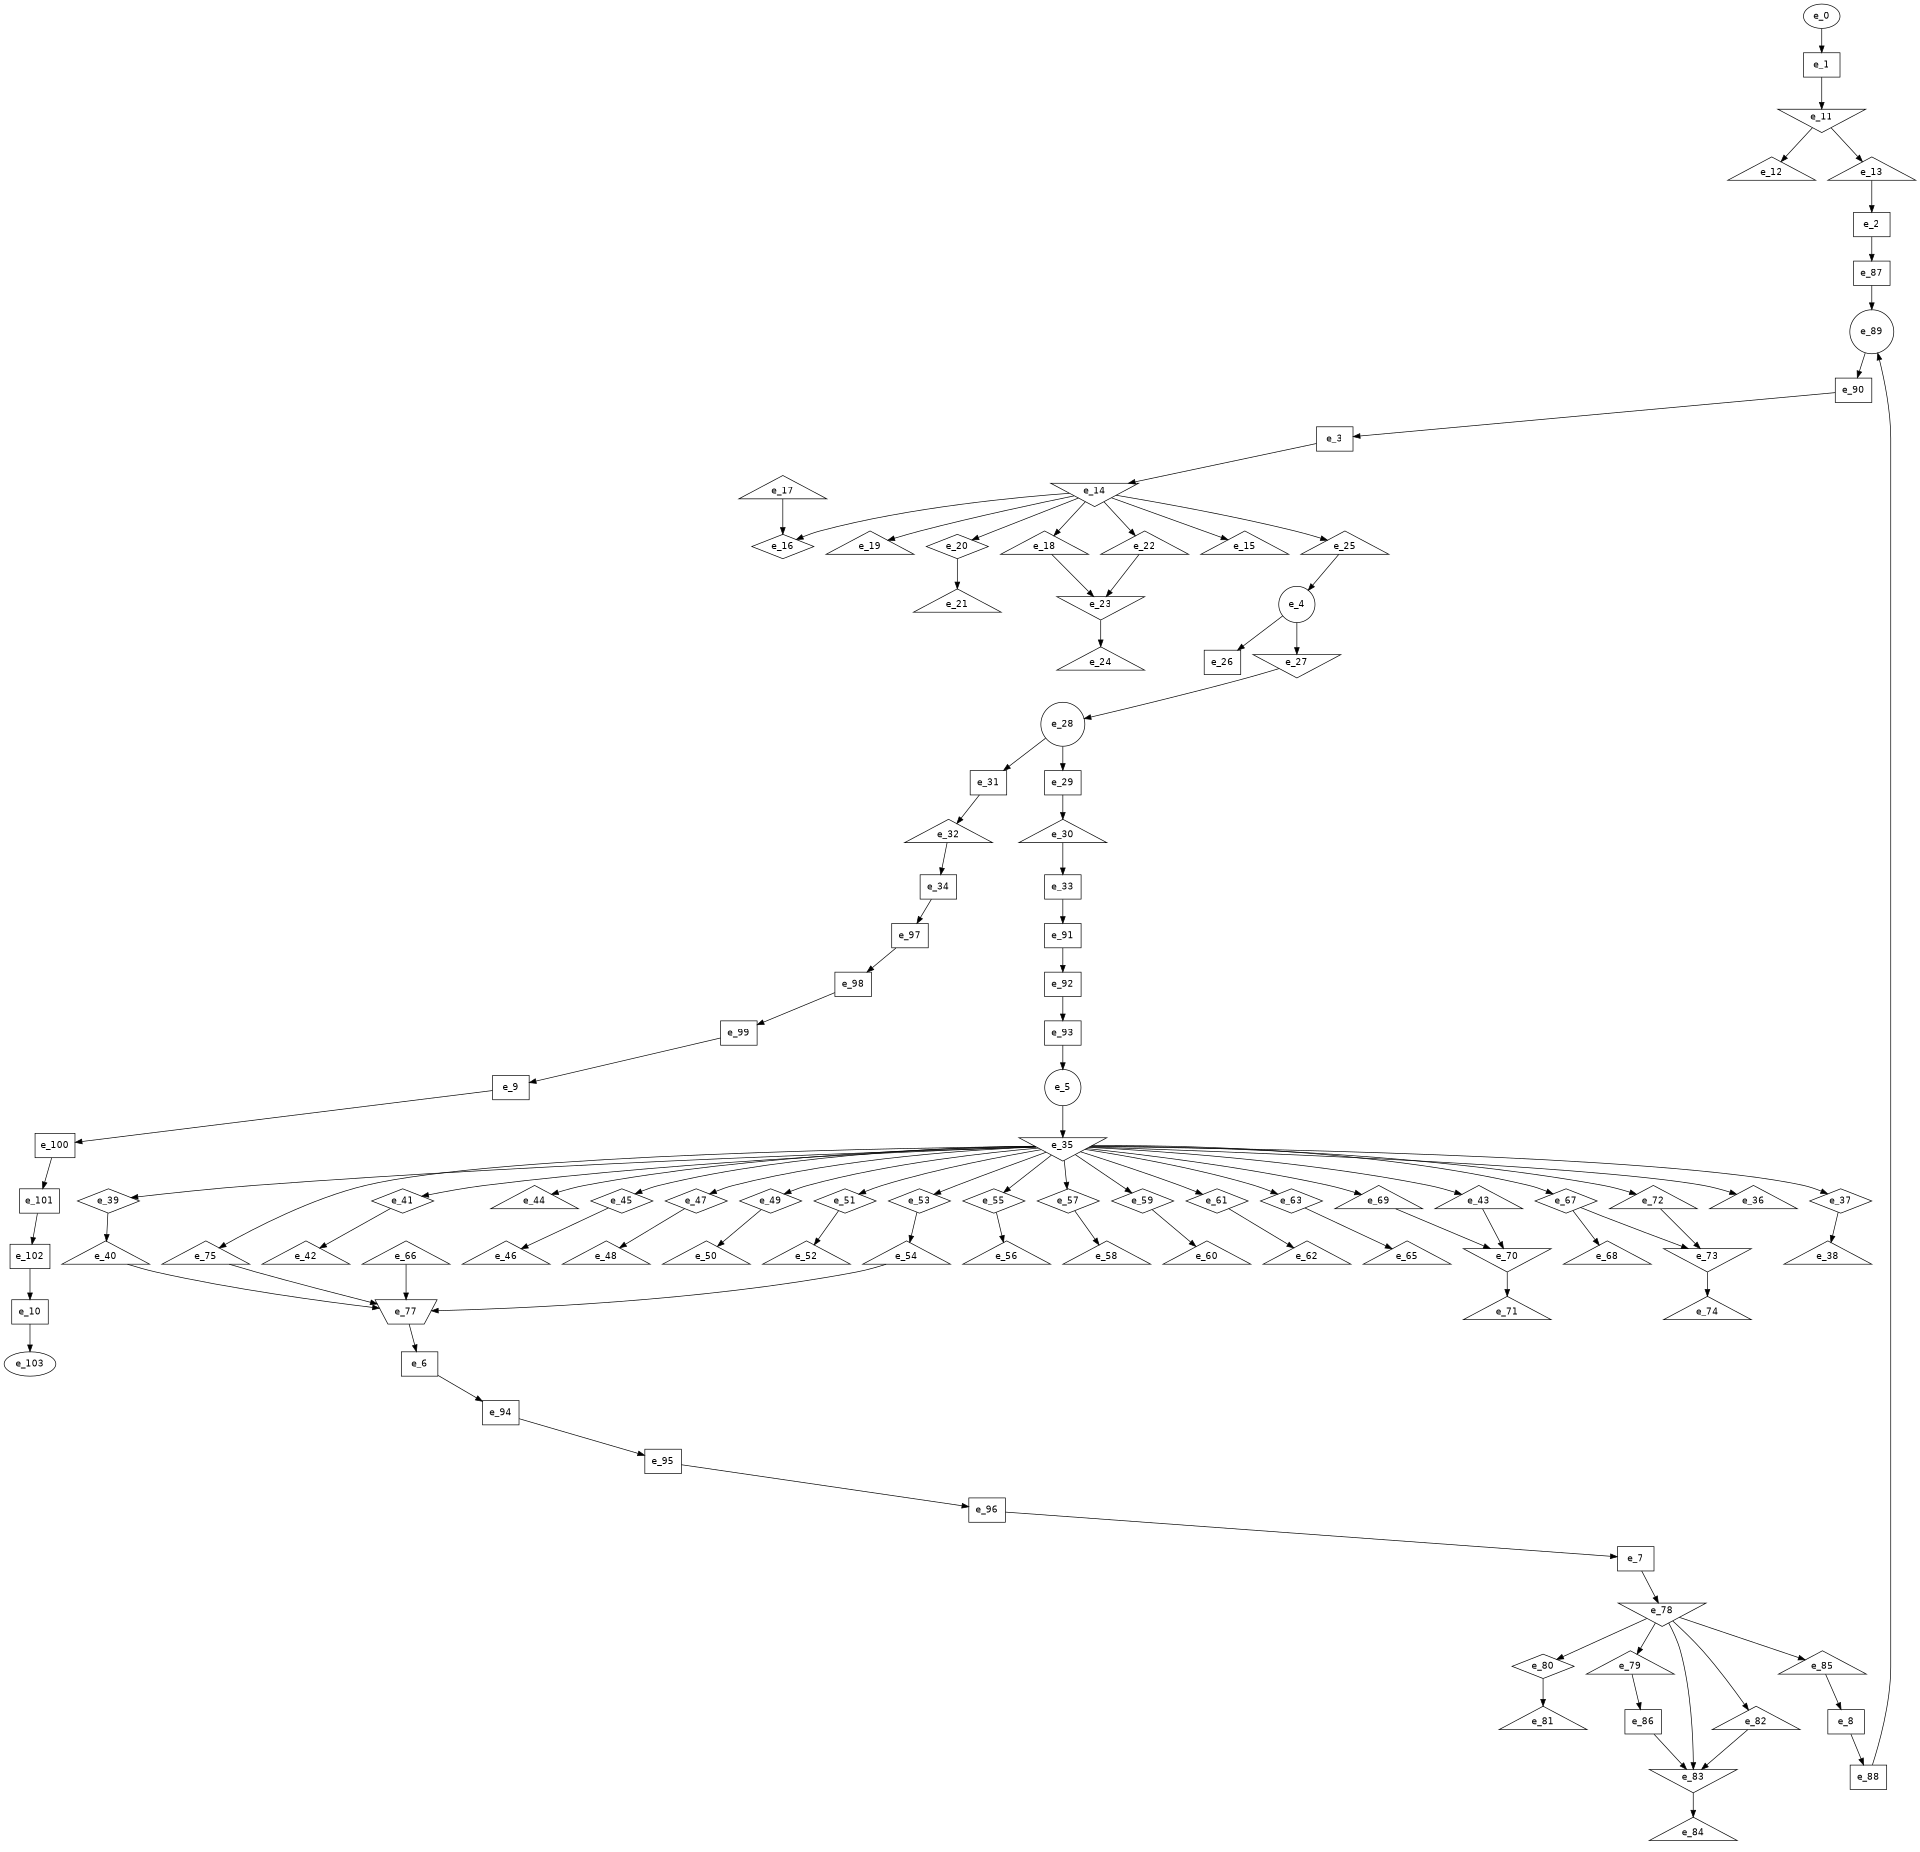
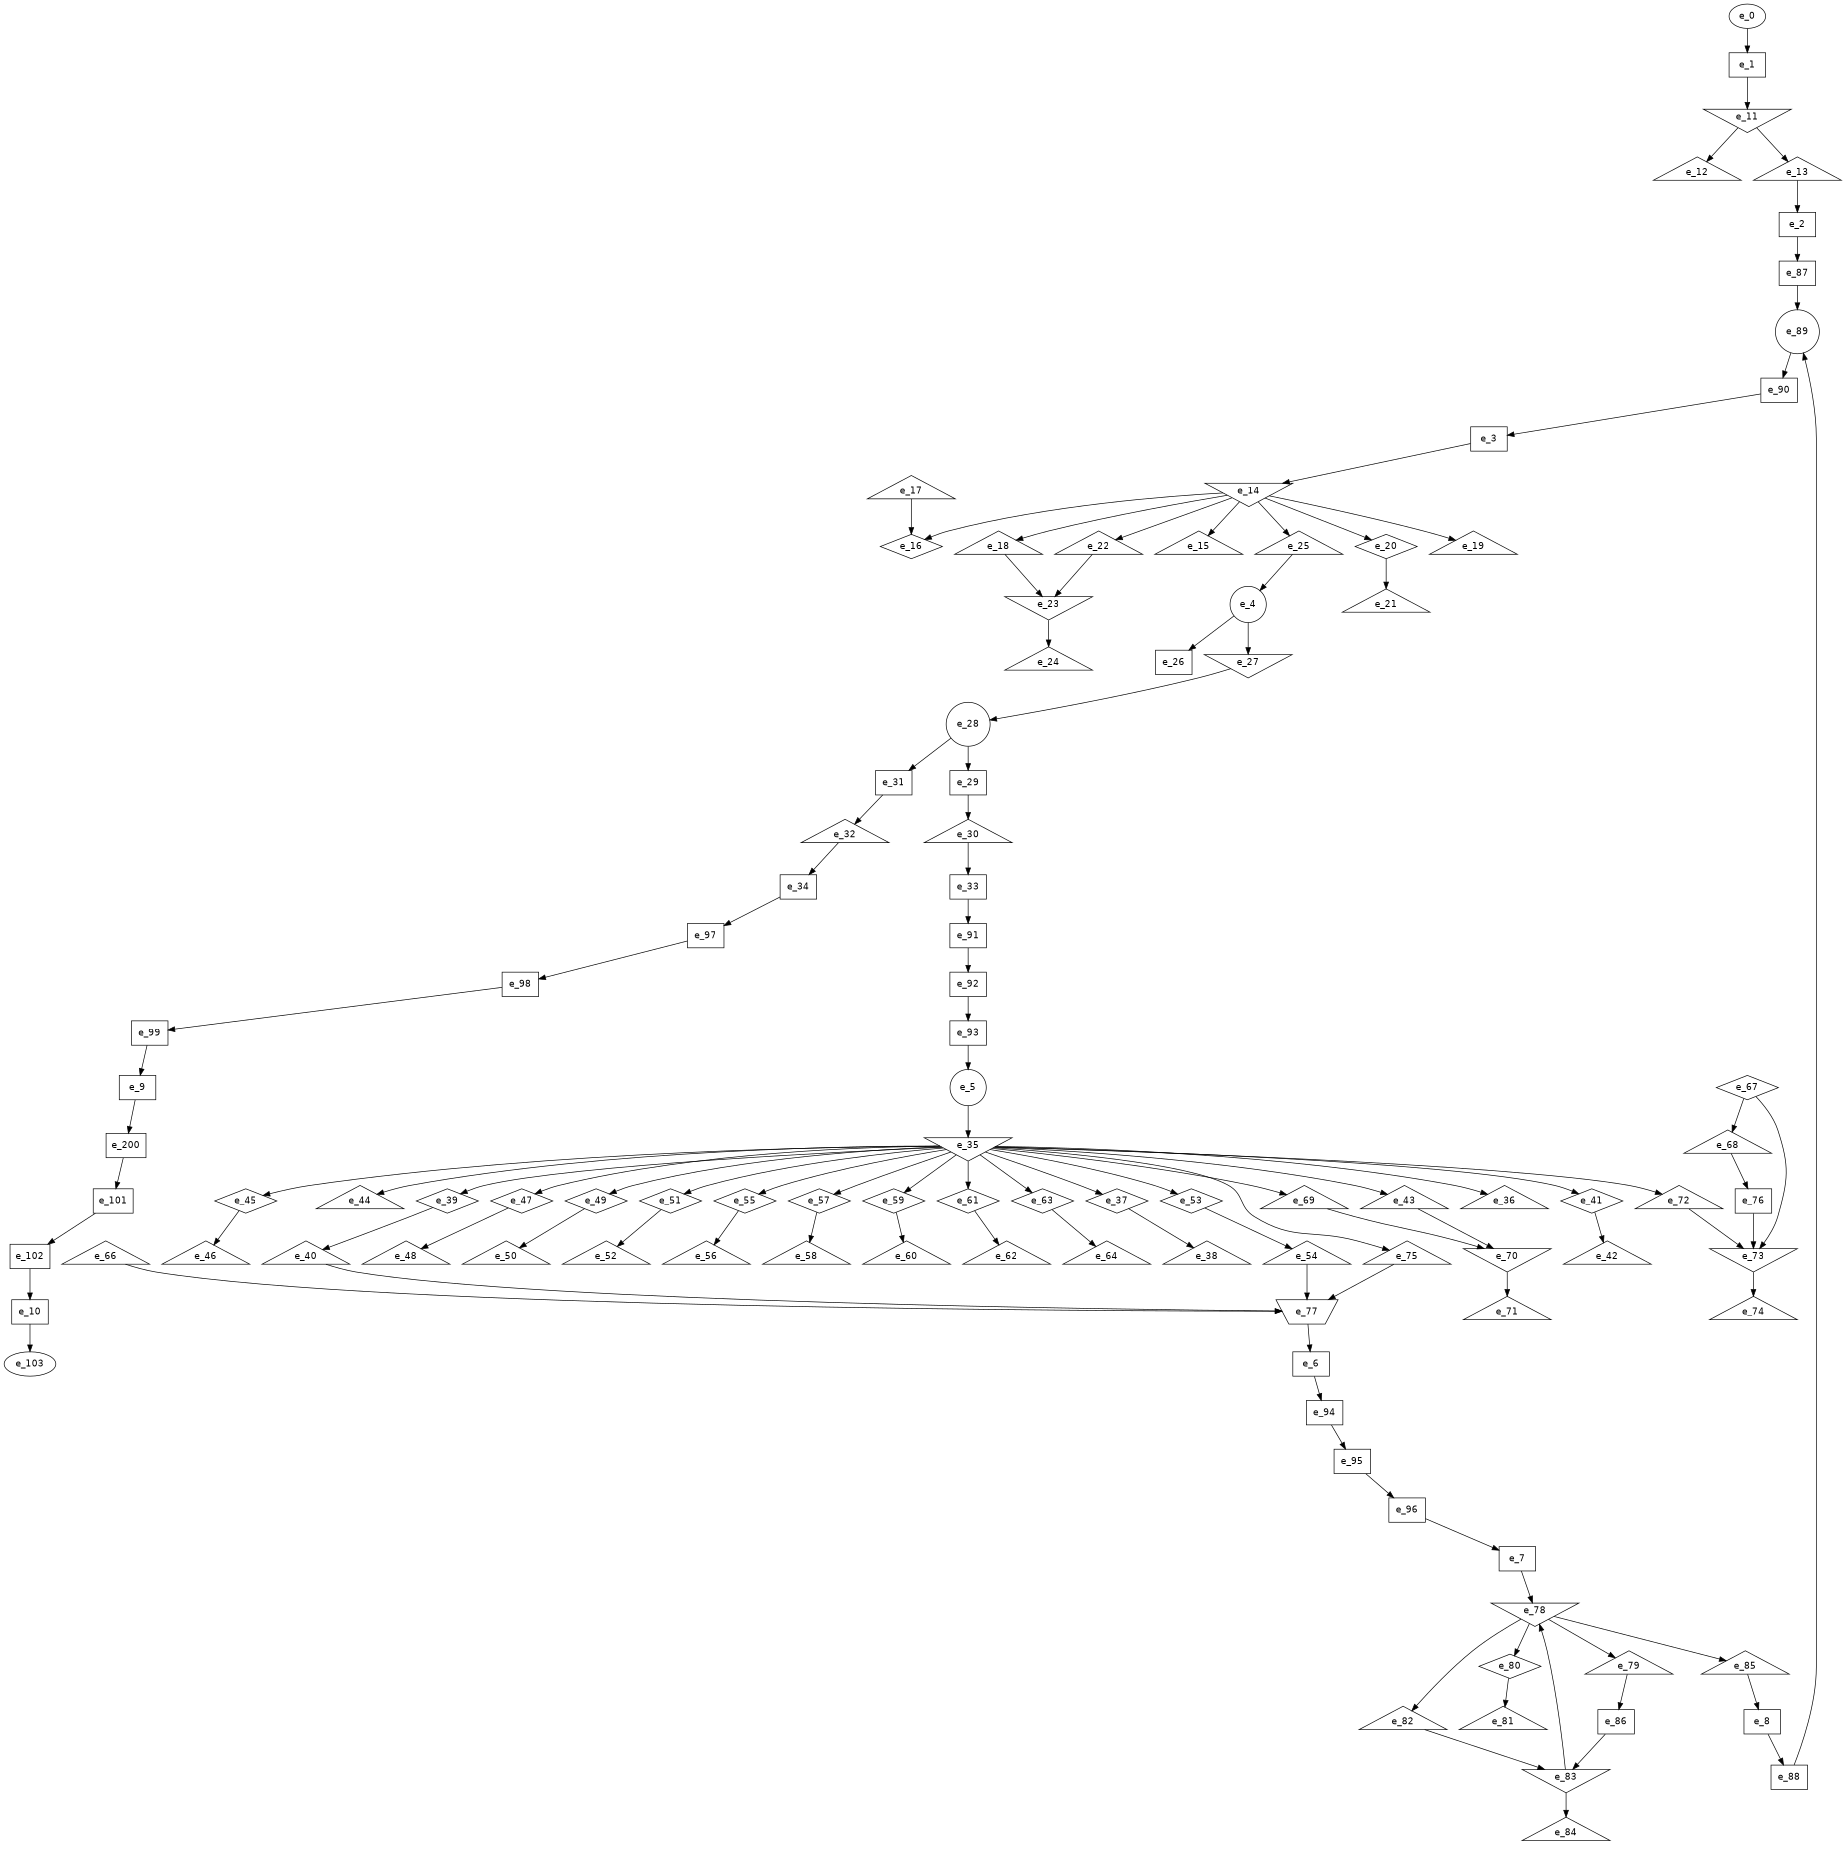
node "e_100": label "e_100" -> "e_200"
edge "e_35" -> "e_67": removed
node "e_76": added
node "e_65": label "e_65" -> "e_64"
edge "e_78" -> "e_83": reversed
